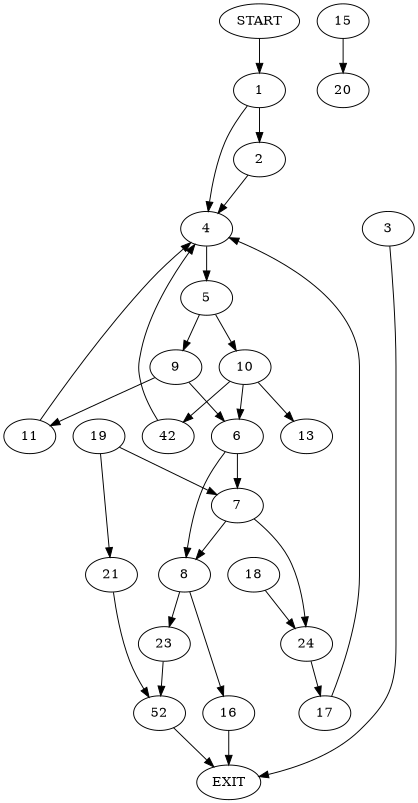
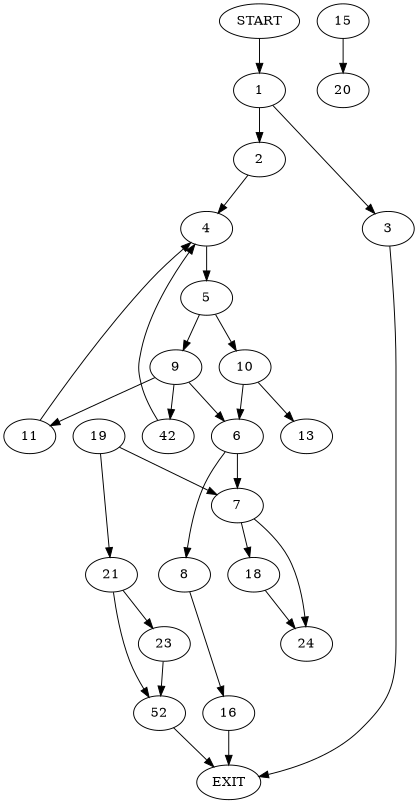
edge "1" -> "4": now "1" -> "3"
edge "10" -> "42": now "9" -> "42"
edge "7" -> "8": now "7" -> "18"
edge "8" -> "23": now "21" -> "23"
node "17": removed
